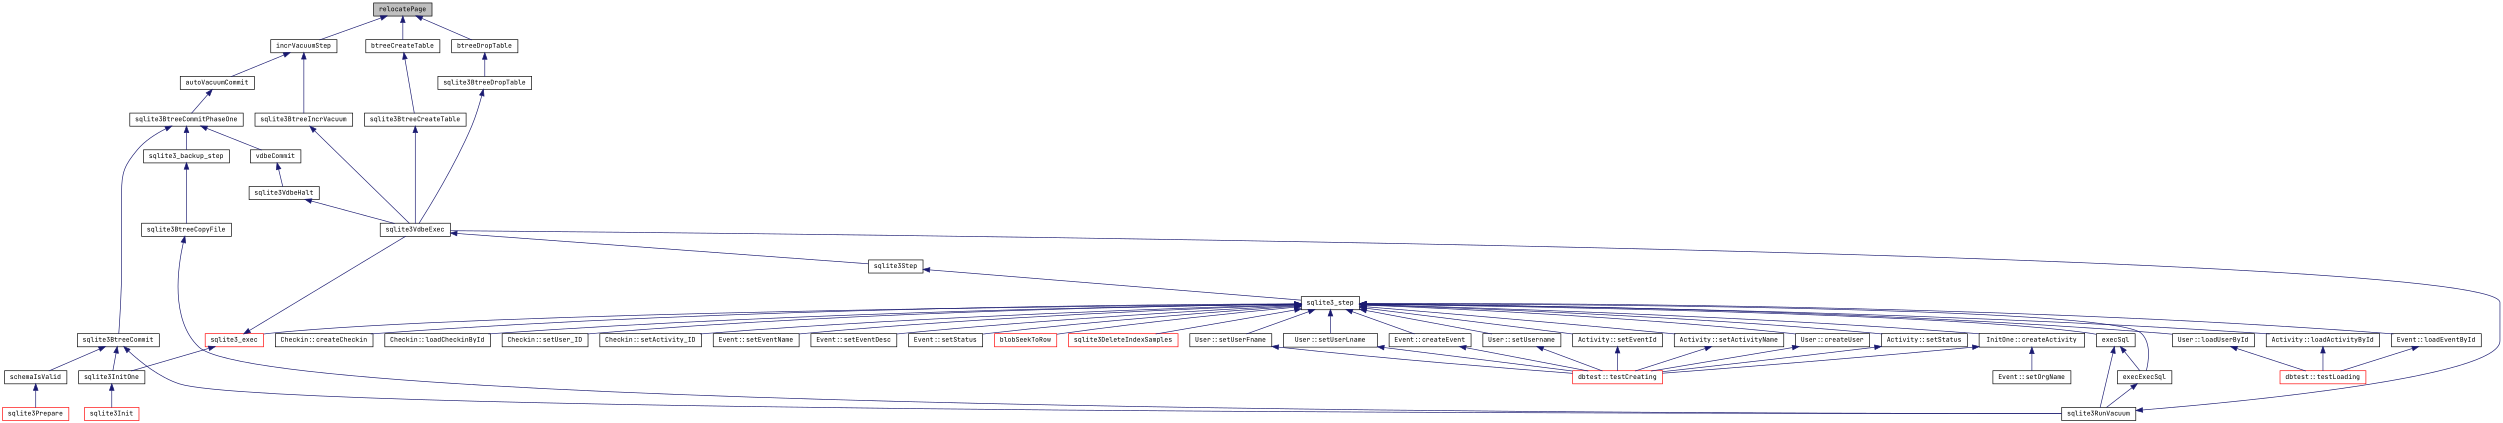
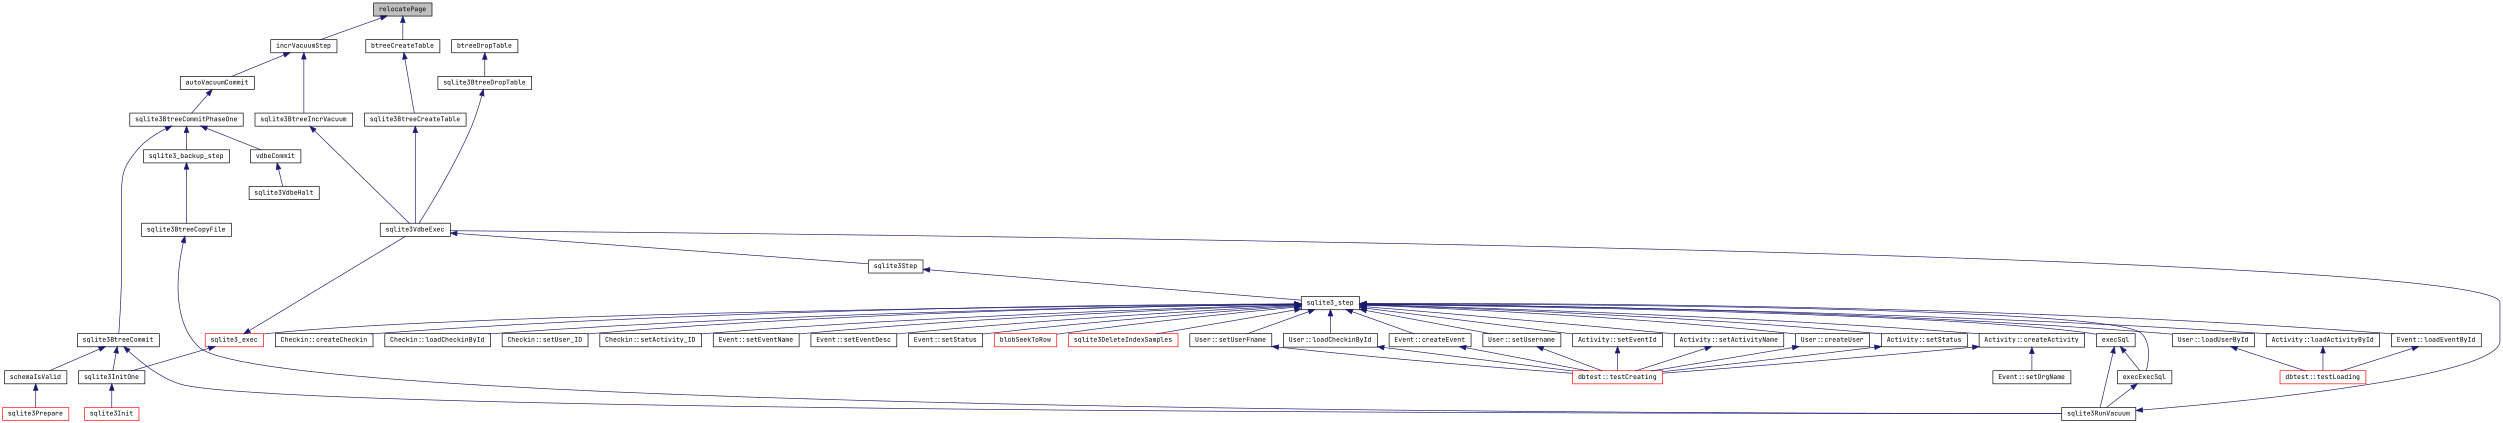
edge "btreeDropTable" -> "relocatePage": removed
edge "sqlite3VdbeExec" -> "sqlite3VdbeHalt": removed
node "User::setUserLname": label "User::setUserLname" -> "User::loadCheckinById"
node "InitOne::createActivity": label "InitOne::createActivity" -> "Activity::createActivity"
